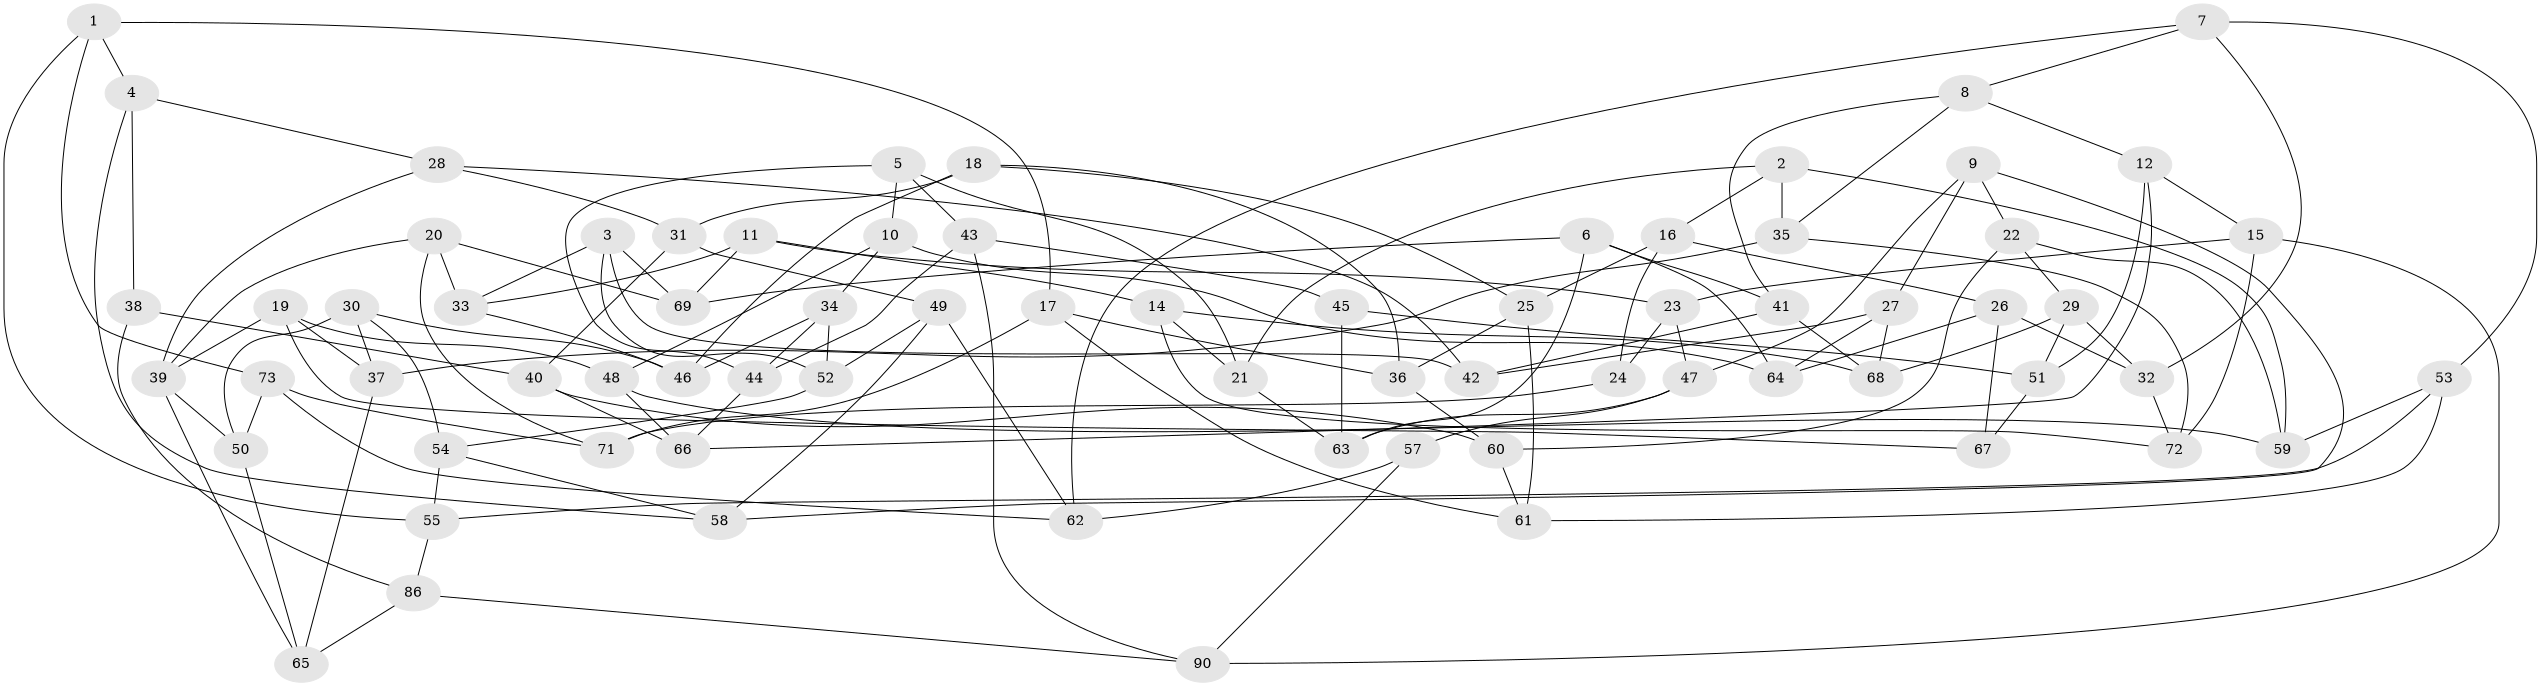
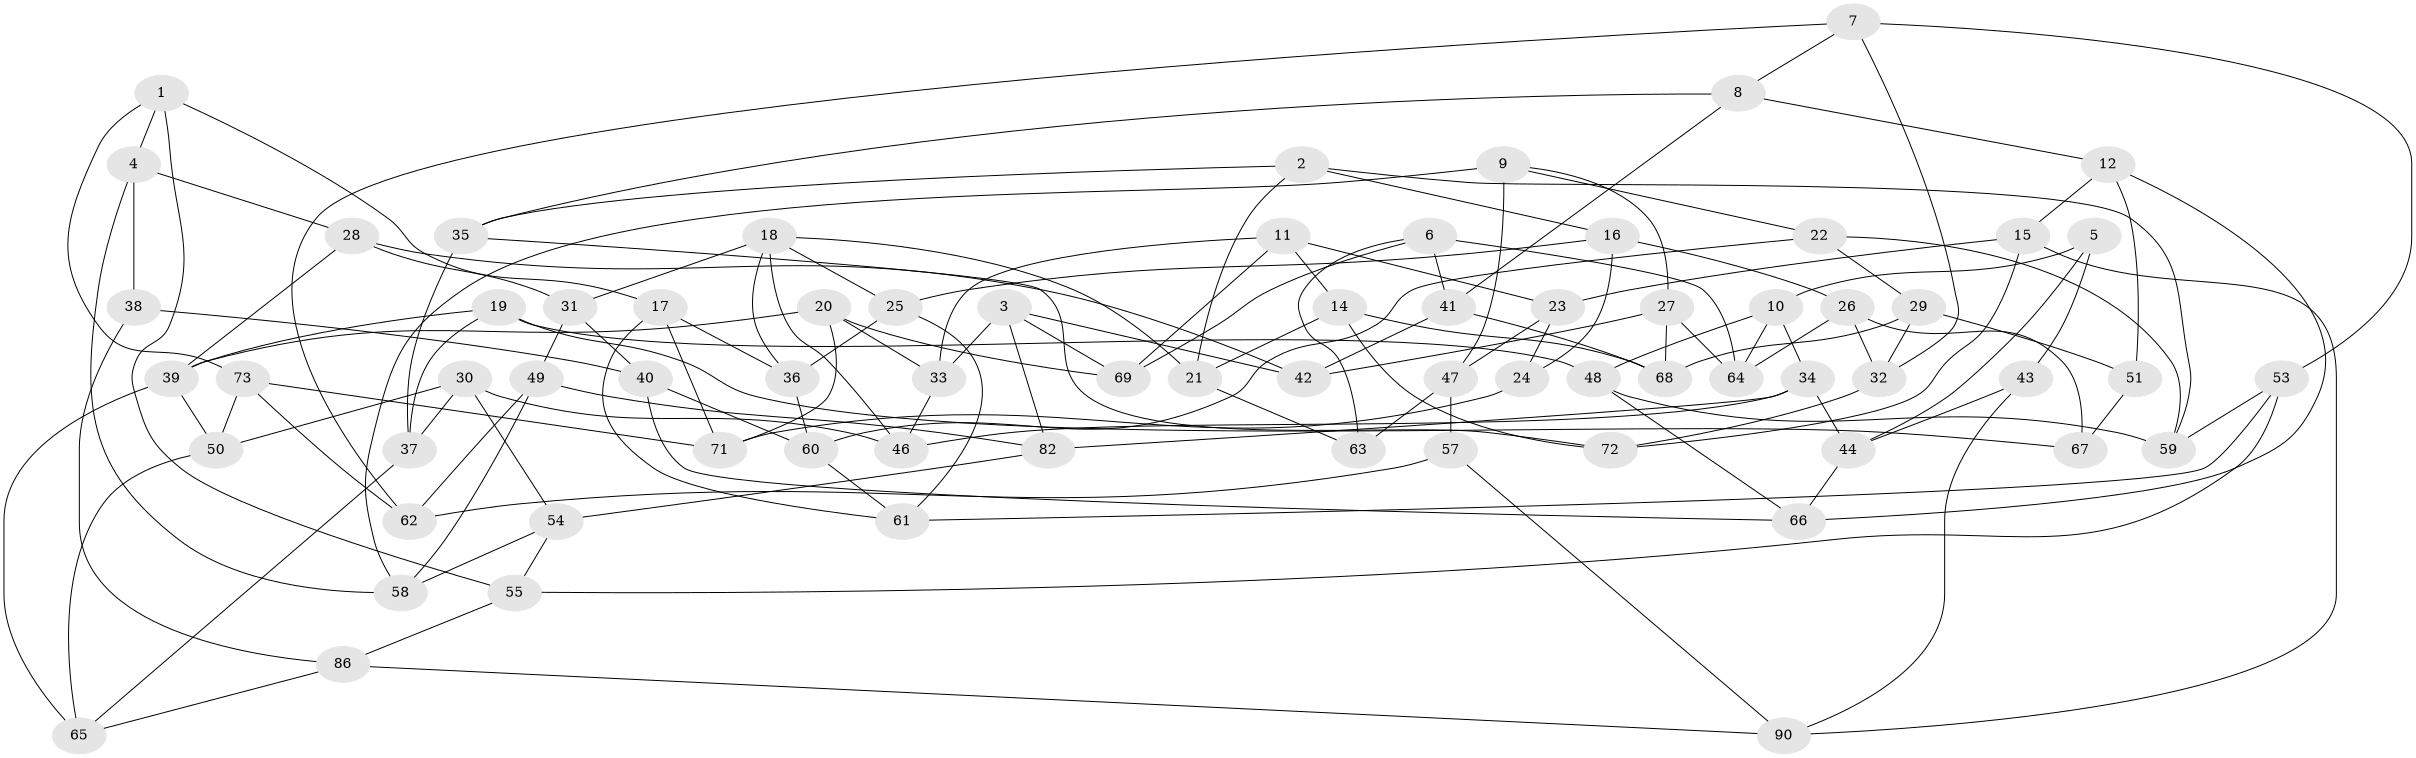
edge "5" -- "21": now "18" -- "21"
node "45": removed
node "52": label "52" -> "82"
